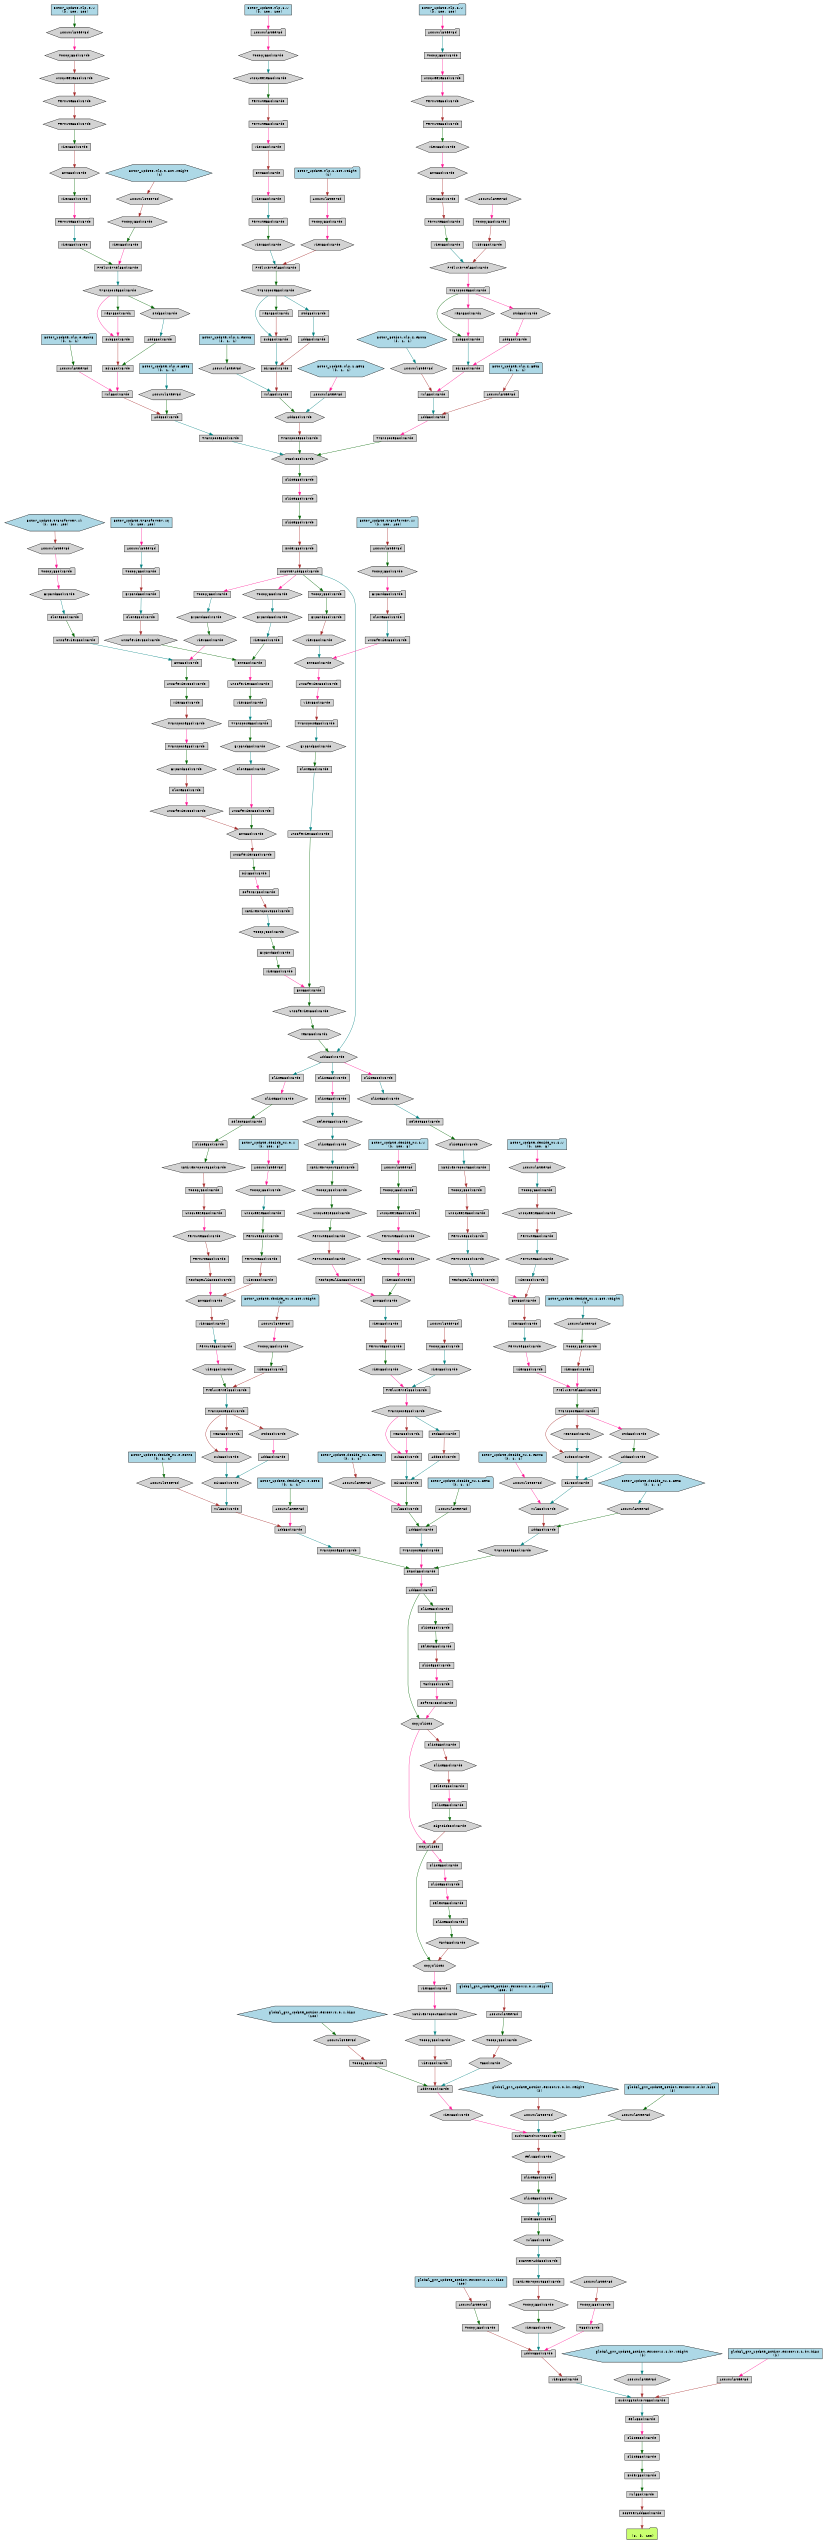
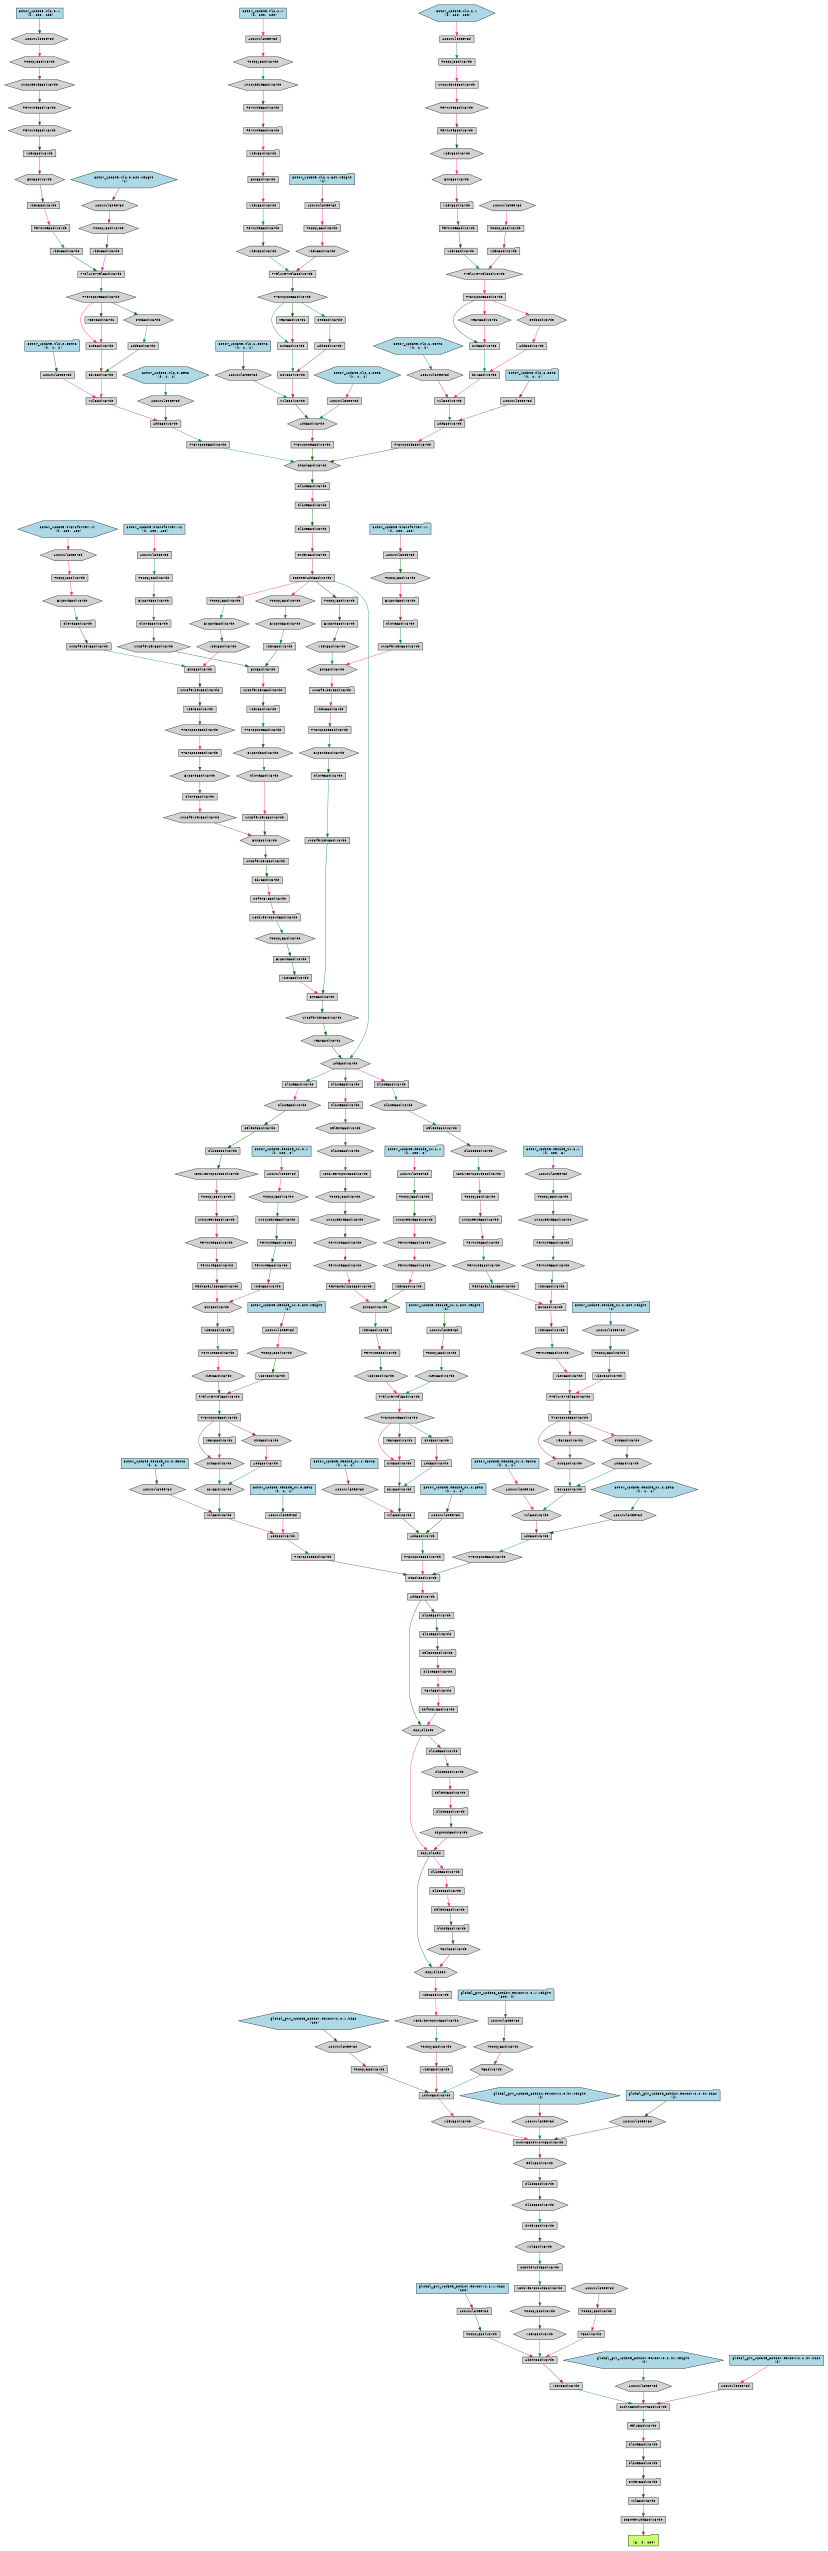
node "actor_update.mlp.2.W (9, 100, 100)": shape folder -> hexagon
node "actor_action.mlp.2.Gamma (9, 1, 1)": label "actor_action.mlp.2.Gamma (9, 1, 1)" -> "actor_update.mlp.2.Gamma (9, 1, 1)"
node "actor_update.mlp.0.Beta (9, 1, 1)": shape box -> hexagon
node "actor_update.decide_mu.2.W (9, 100, 3)": shape folder -> box
node "actor_update.decide_mu.1.act.weight (1)": added
